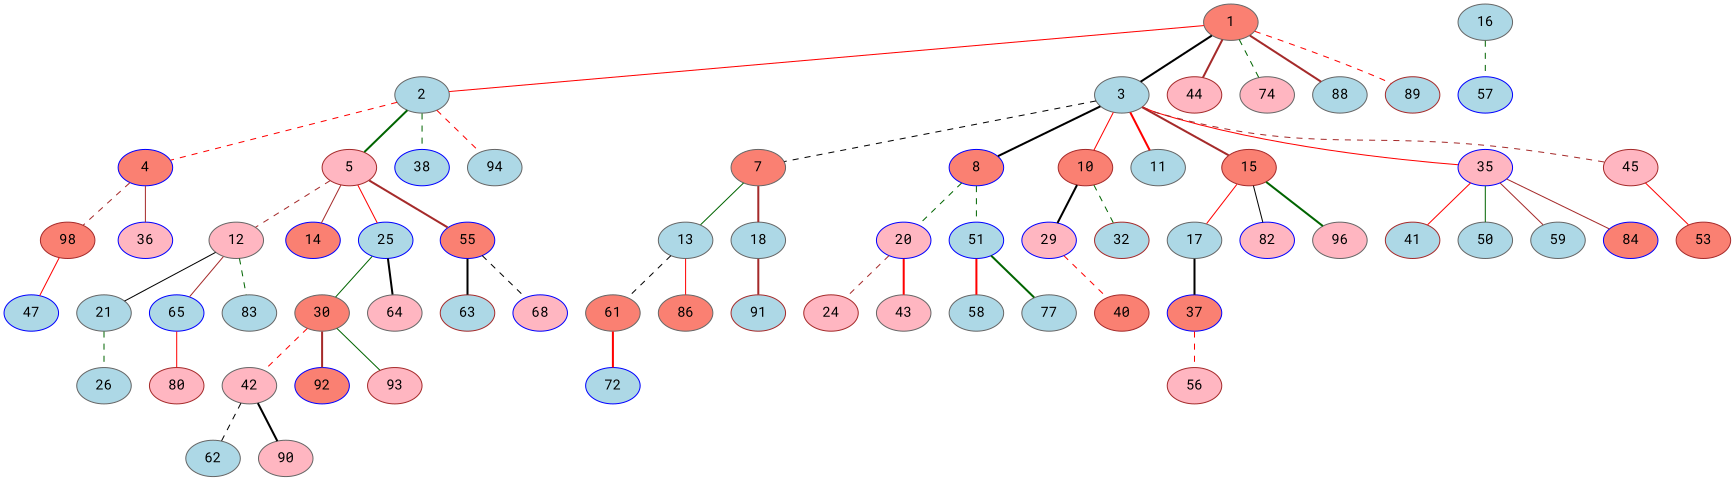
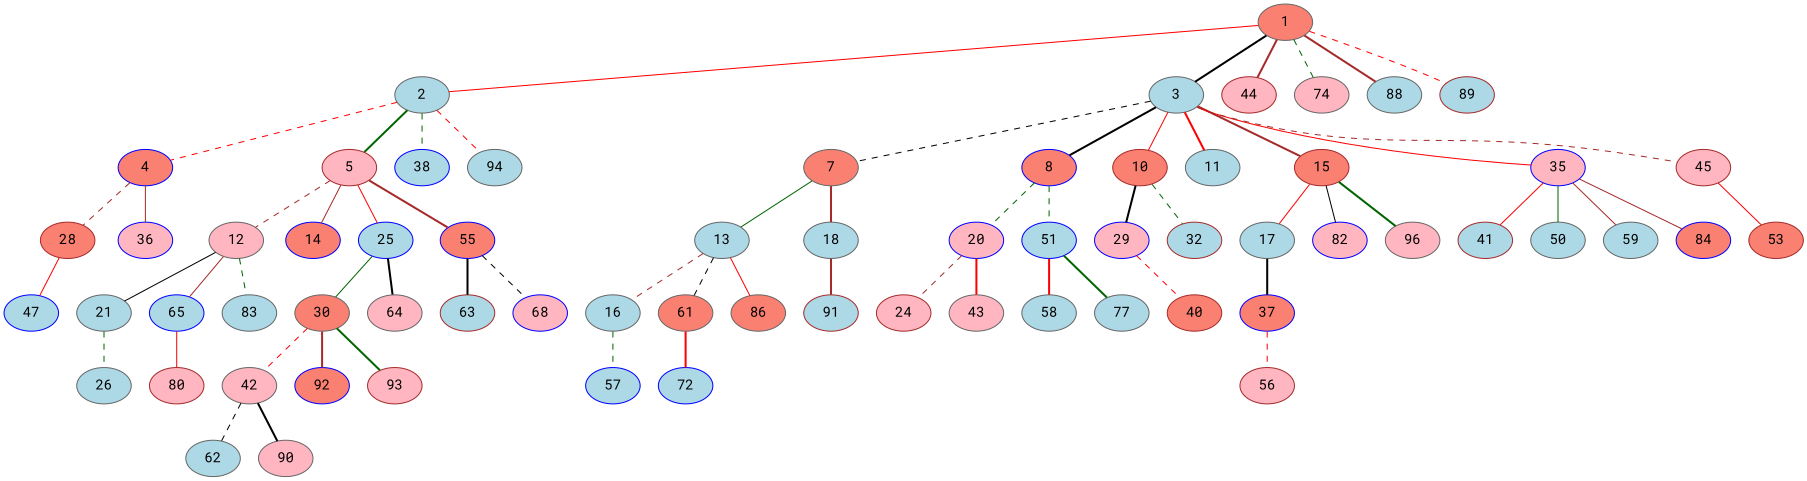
node "98": label "98" -> "28"
edge "13" -- "16": added
edge "30" -- "93": style solid -> bold
